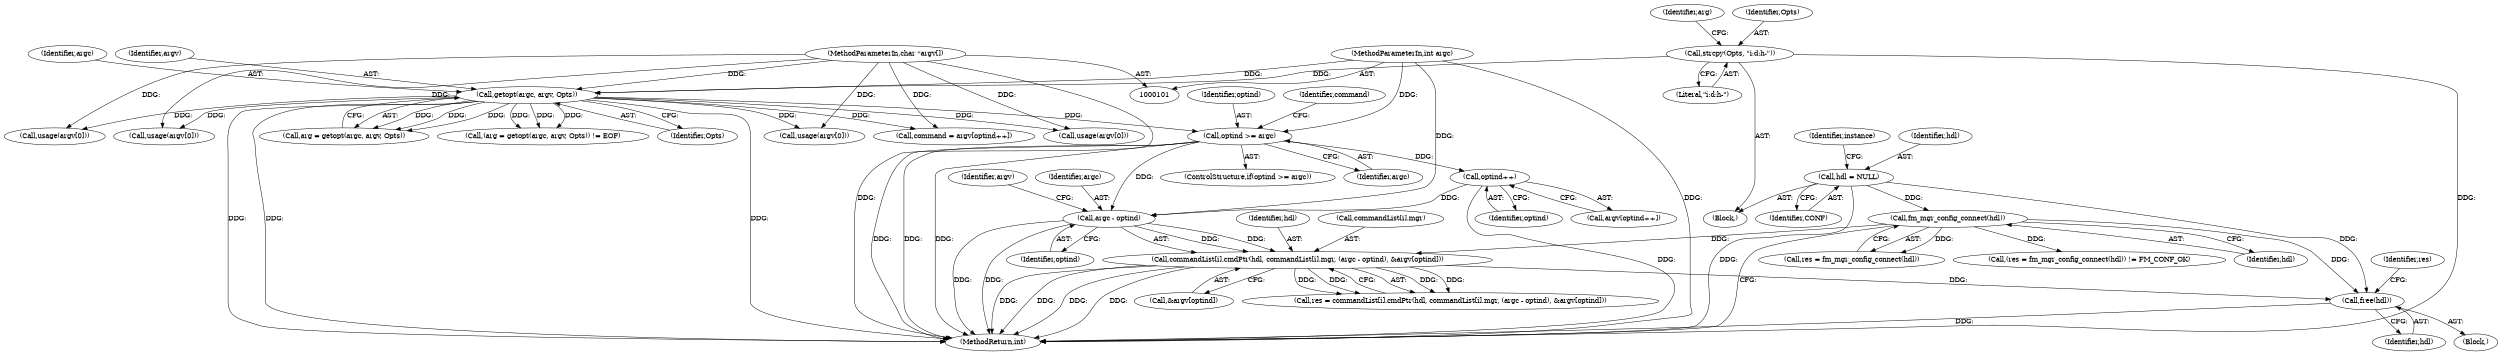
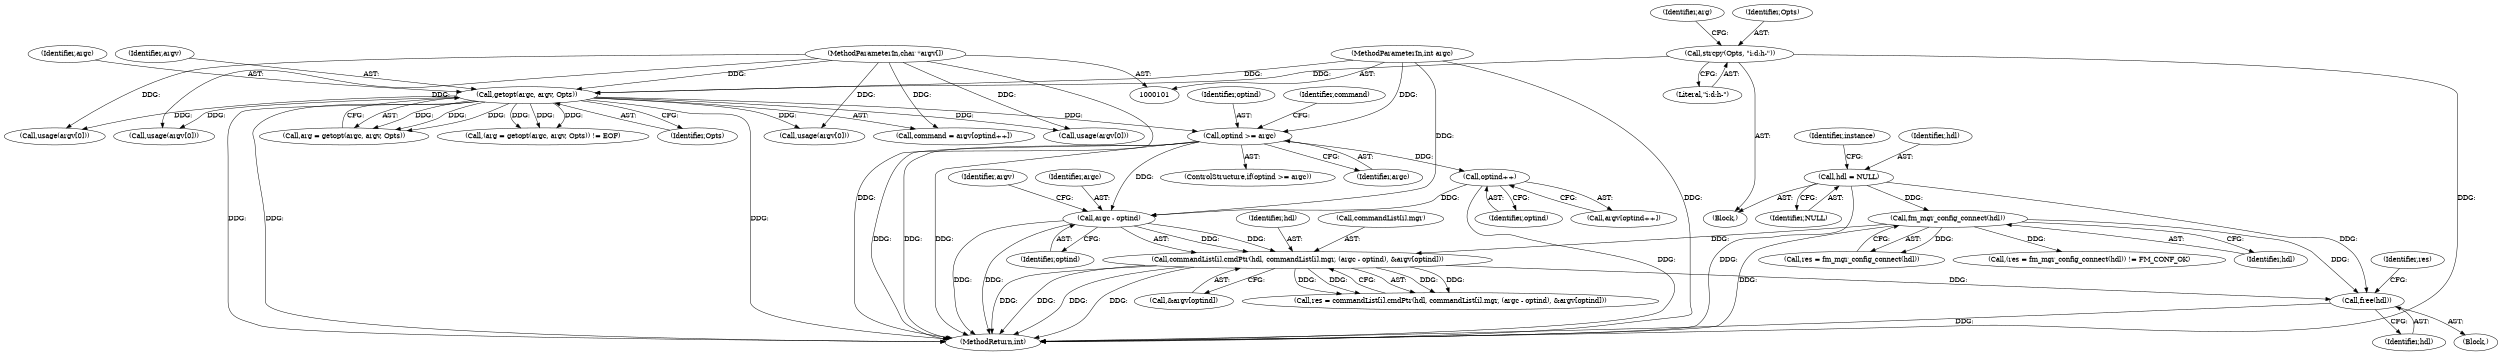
edge "(Call,getopt(argc, argv, Opts))" -> "(Call,command = argv[optind++])": label "DDG: " -> "AST: "
node "(Identifier,CONF)": label "(Identifier,CONF)" -> "(Identifier,NULL)"
edge "(Call,fm_mgr_config_connect(hdl))" -> "(MethodReturn,int)": label "CFG: " -> "DDG: "
